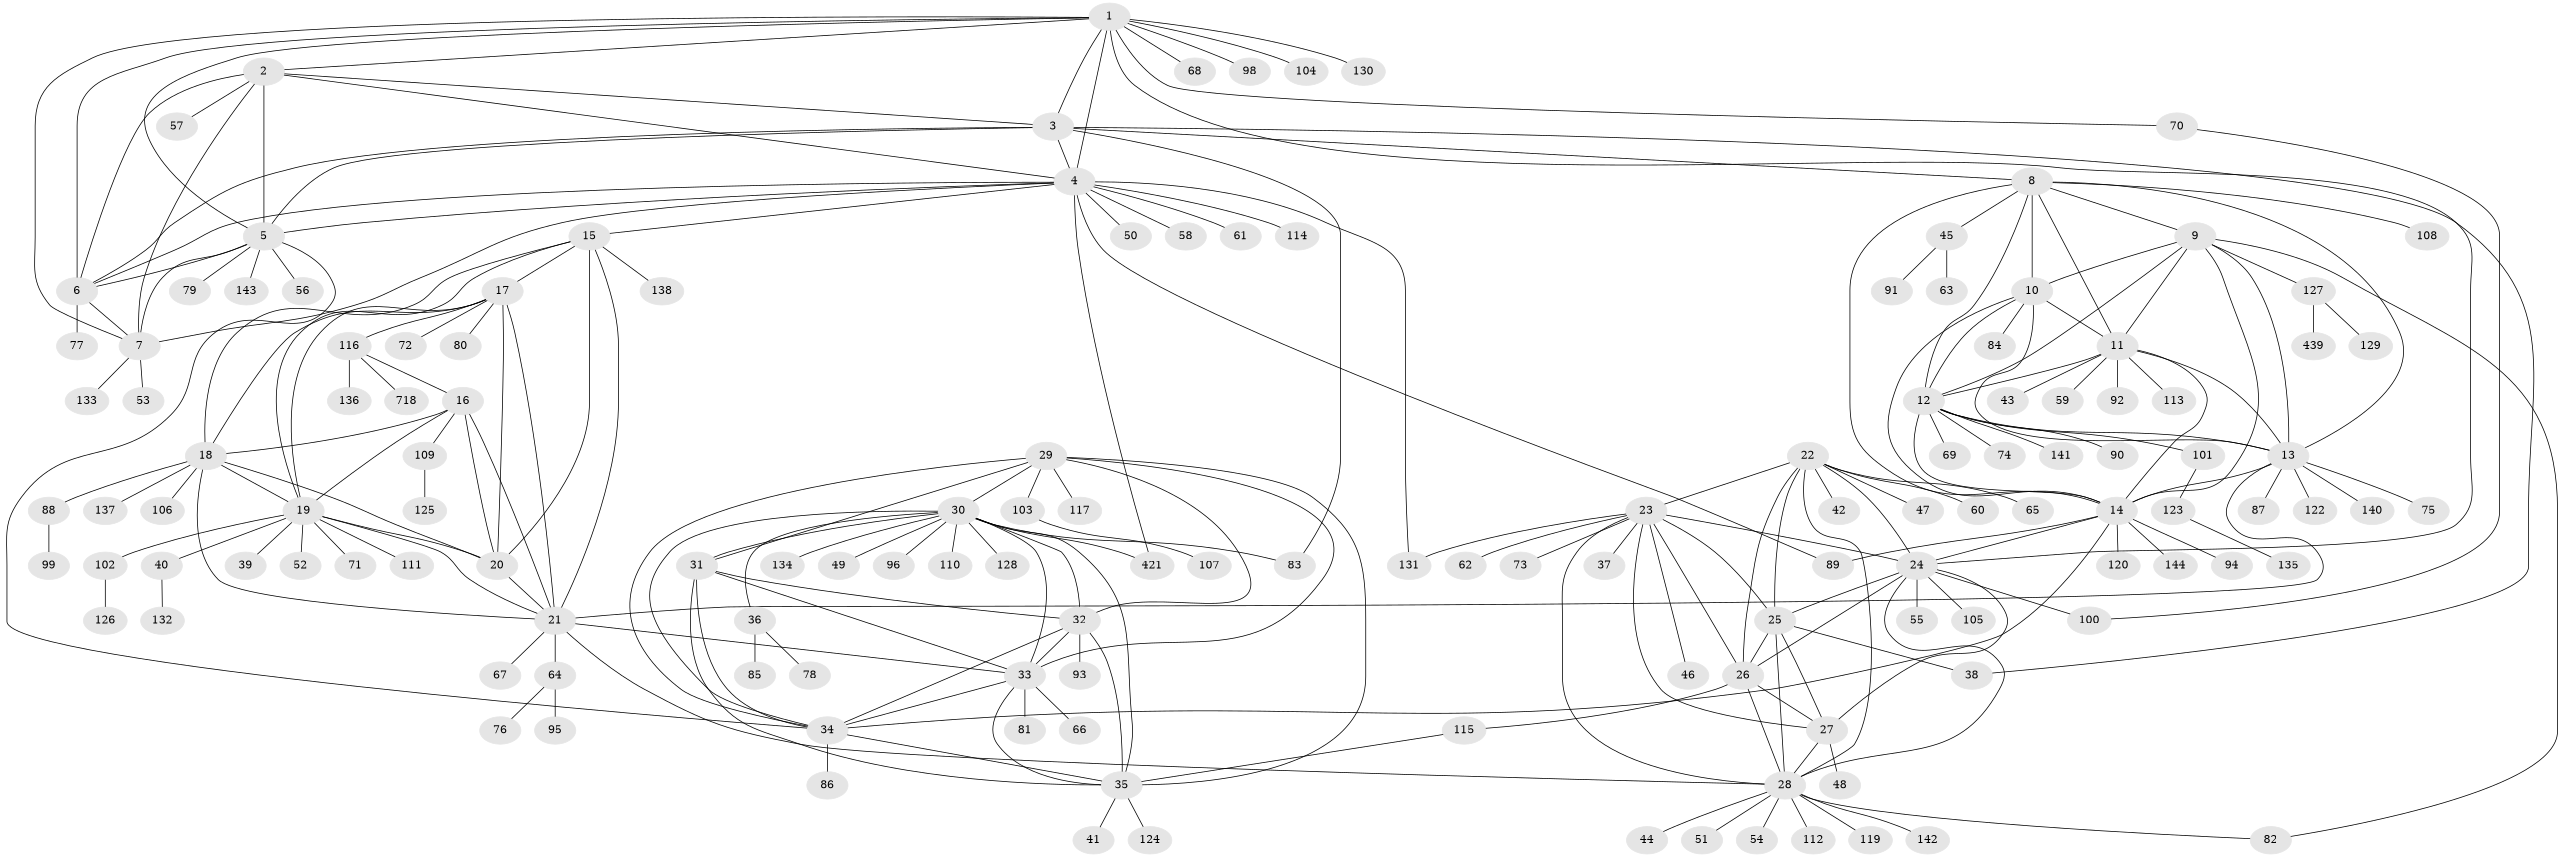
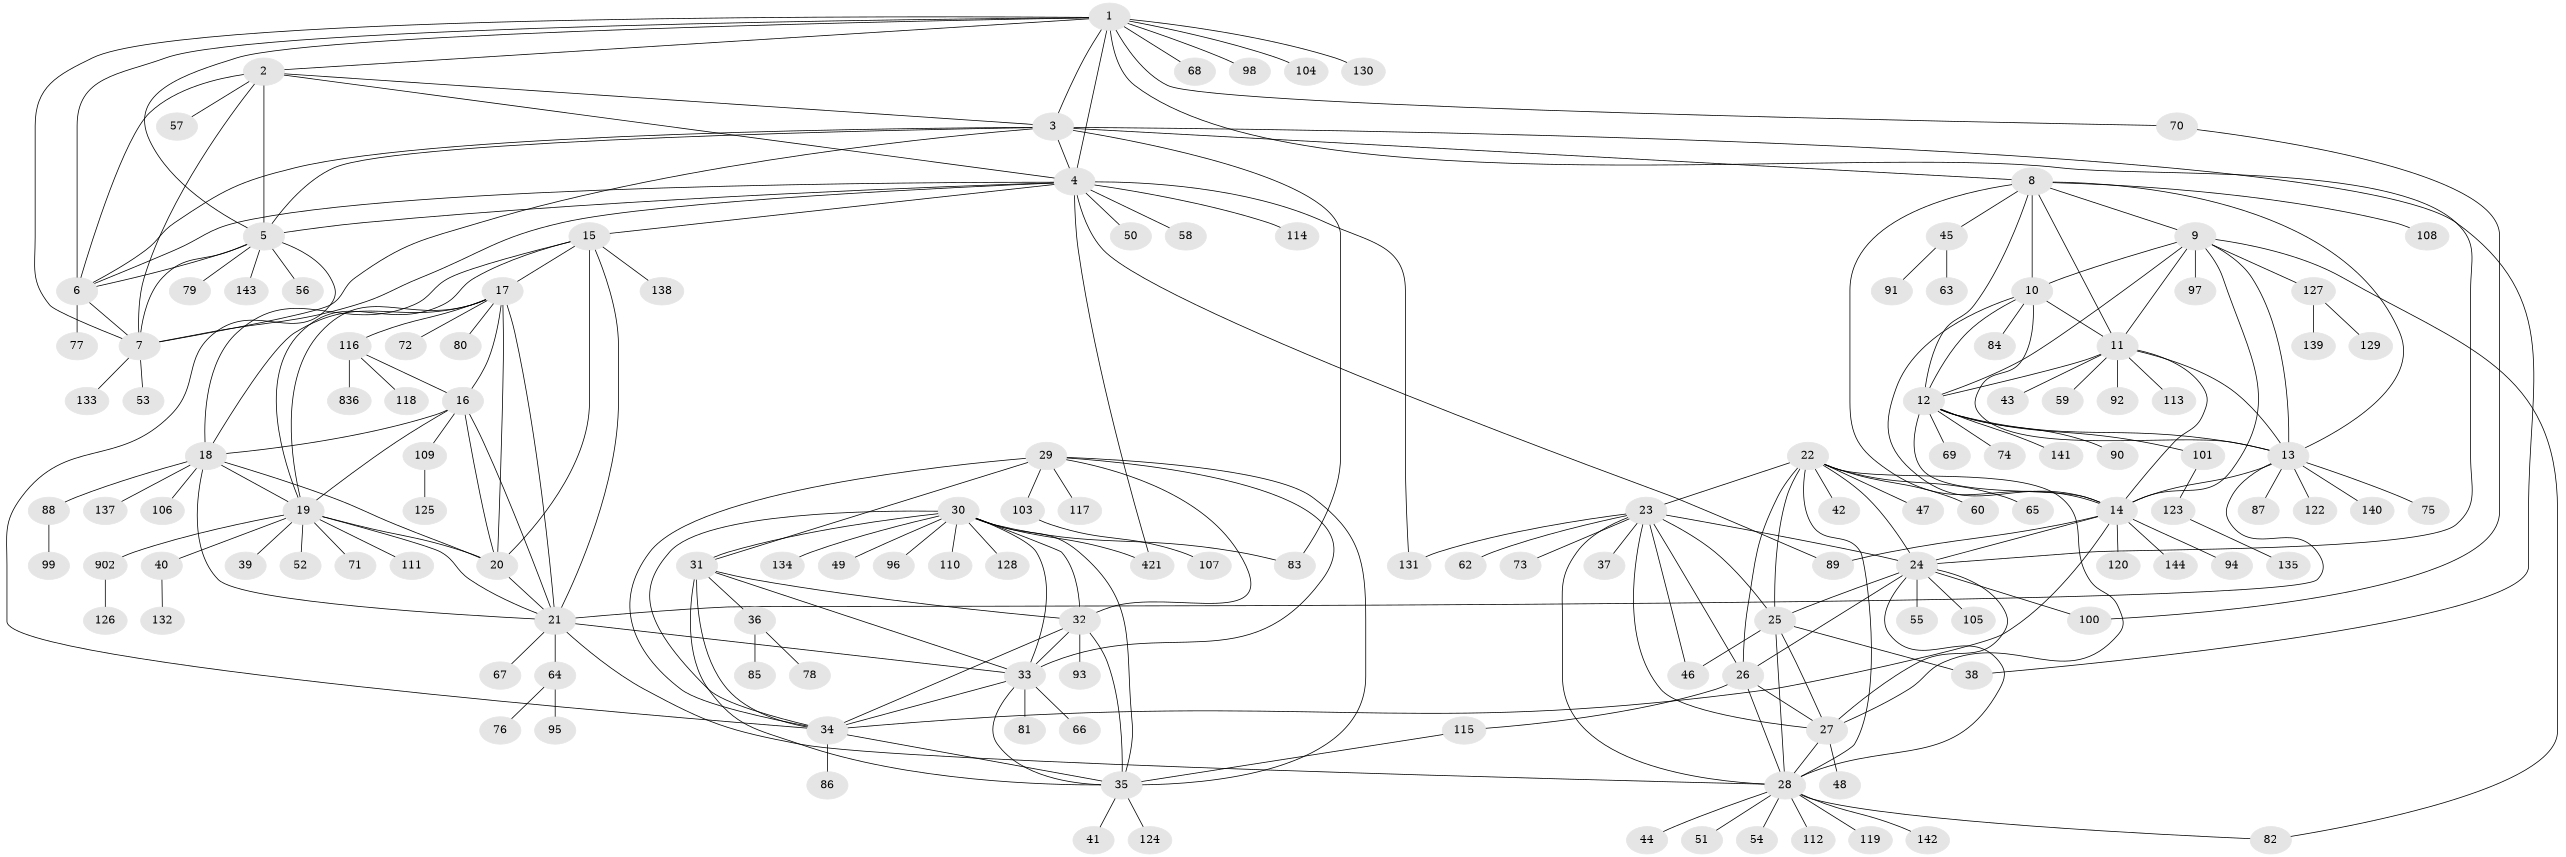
edge "3" -- "7": added
node "61": removed
node "97": added
node "439": label "439" -> "139"
edge "17" -- "16": added
node "136": label "136" -> "836"
node "718": label "718" -> "118"
edge "29" -- "30": removed
edge "30" -- "36": now "31" -- "36"
node "102": label "102" -> "902"
edge "22" -- "27": added
edge "25" -- "26": now "25" -- "46"
